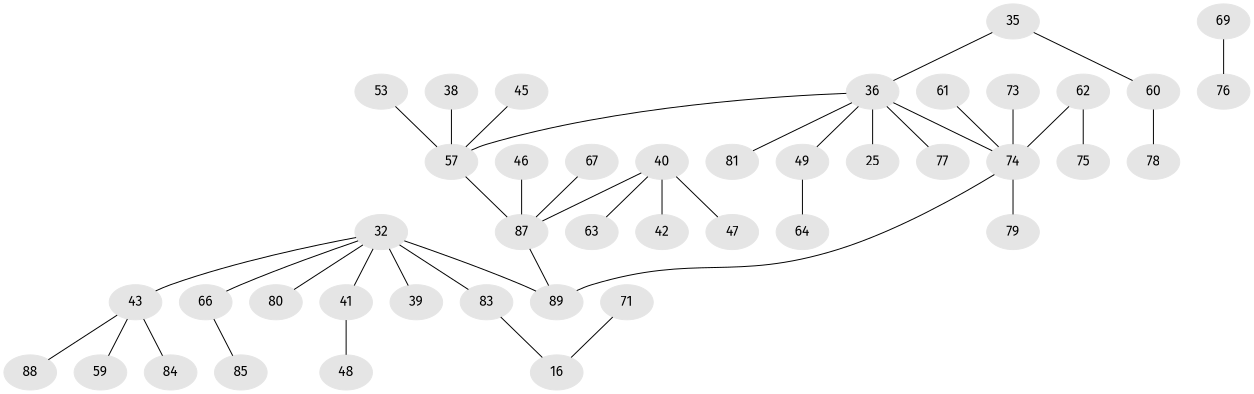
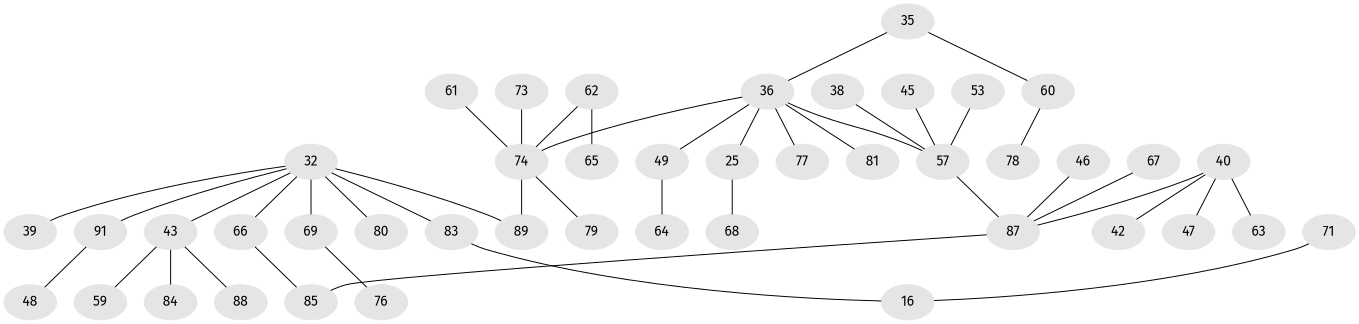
node "75": label "75" -> "65"
edge "32" -- "69": added
node "68": added
edge "87" -- "89": now "87" -- "85"
node "41": label "41" -> "91"
